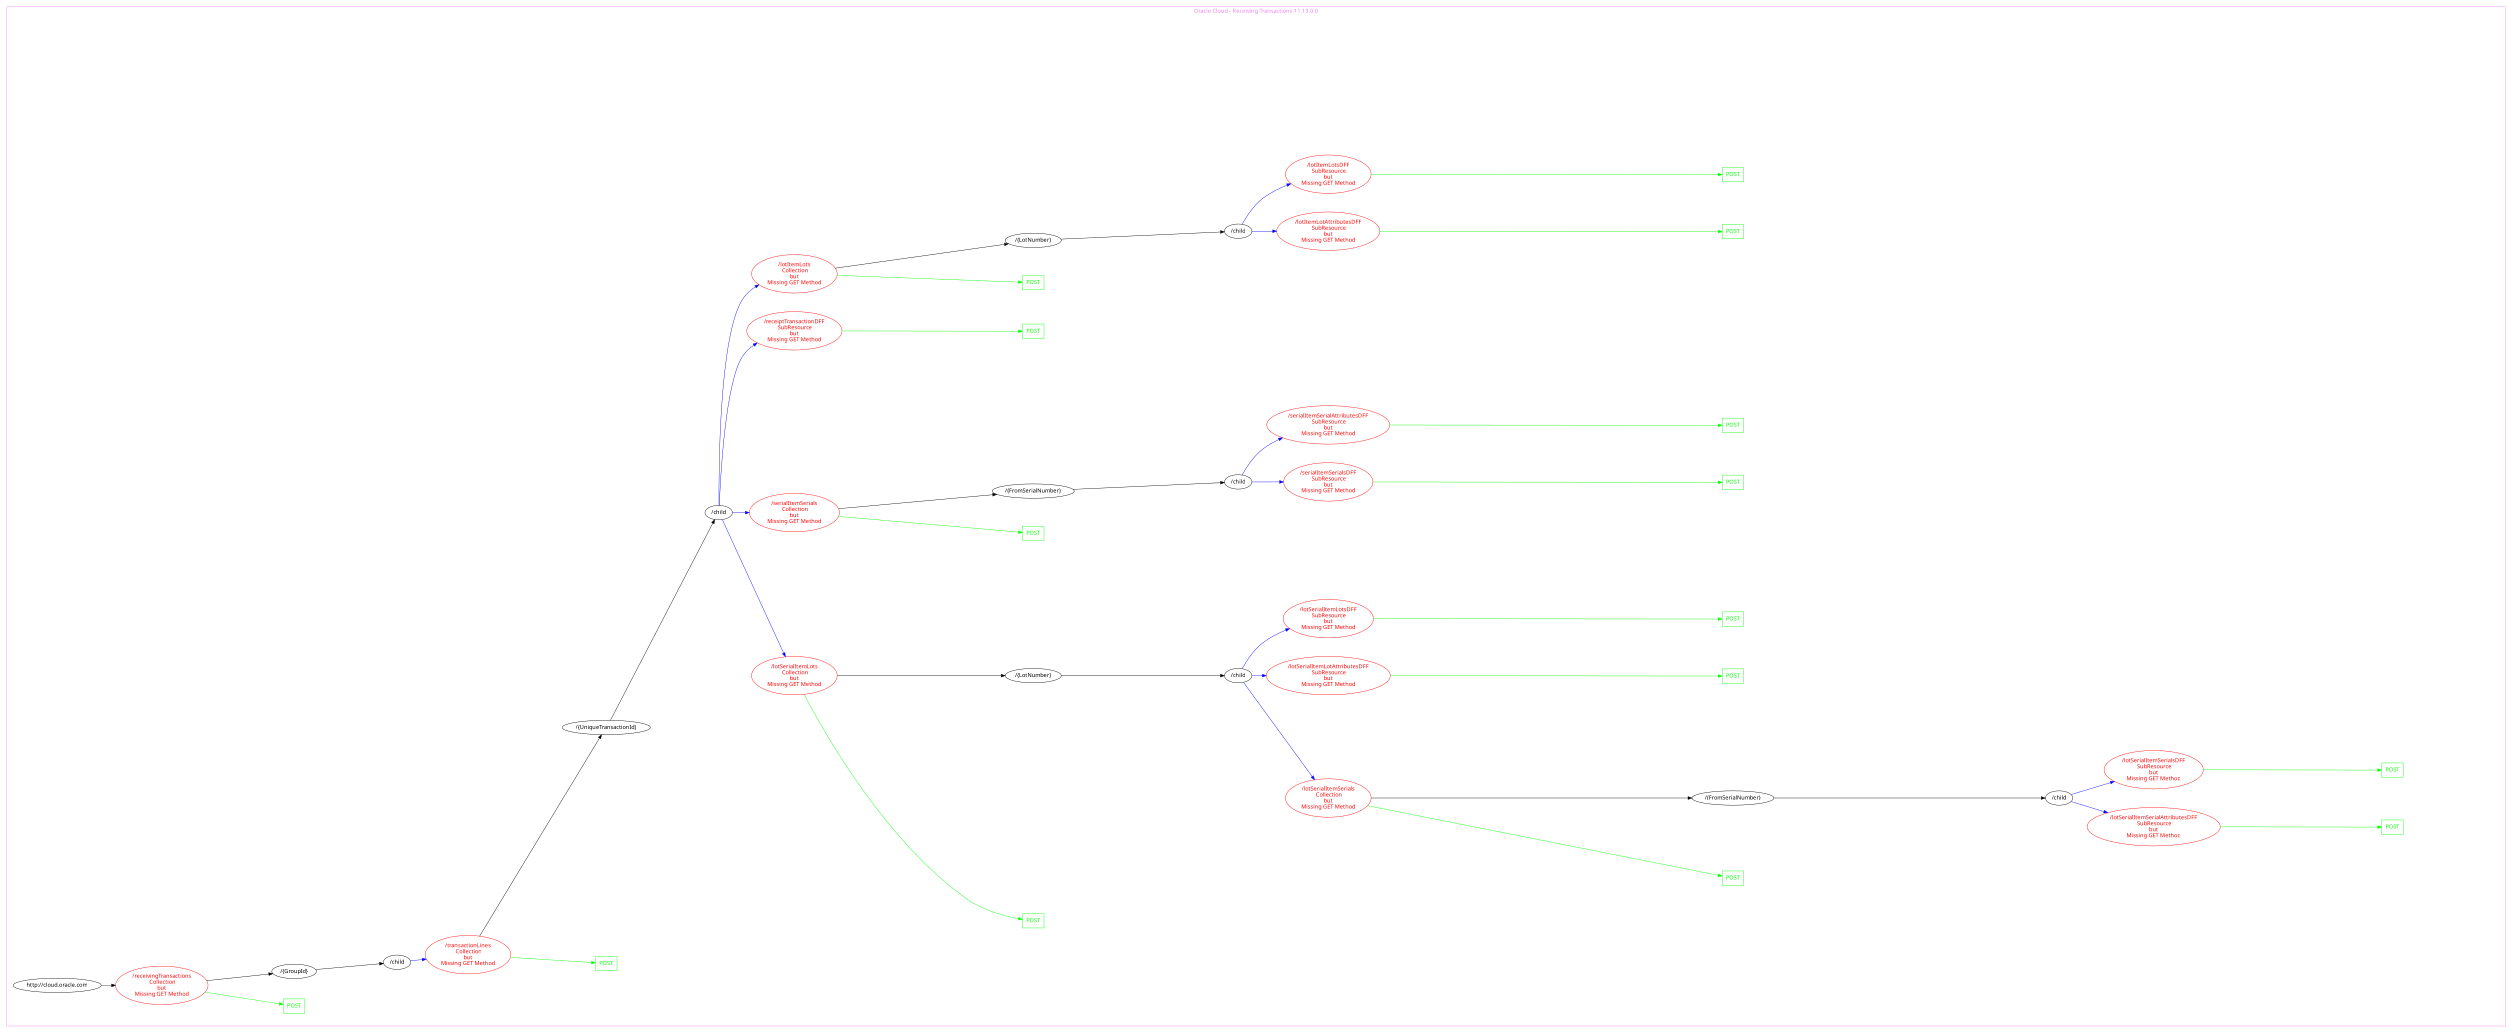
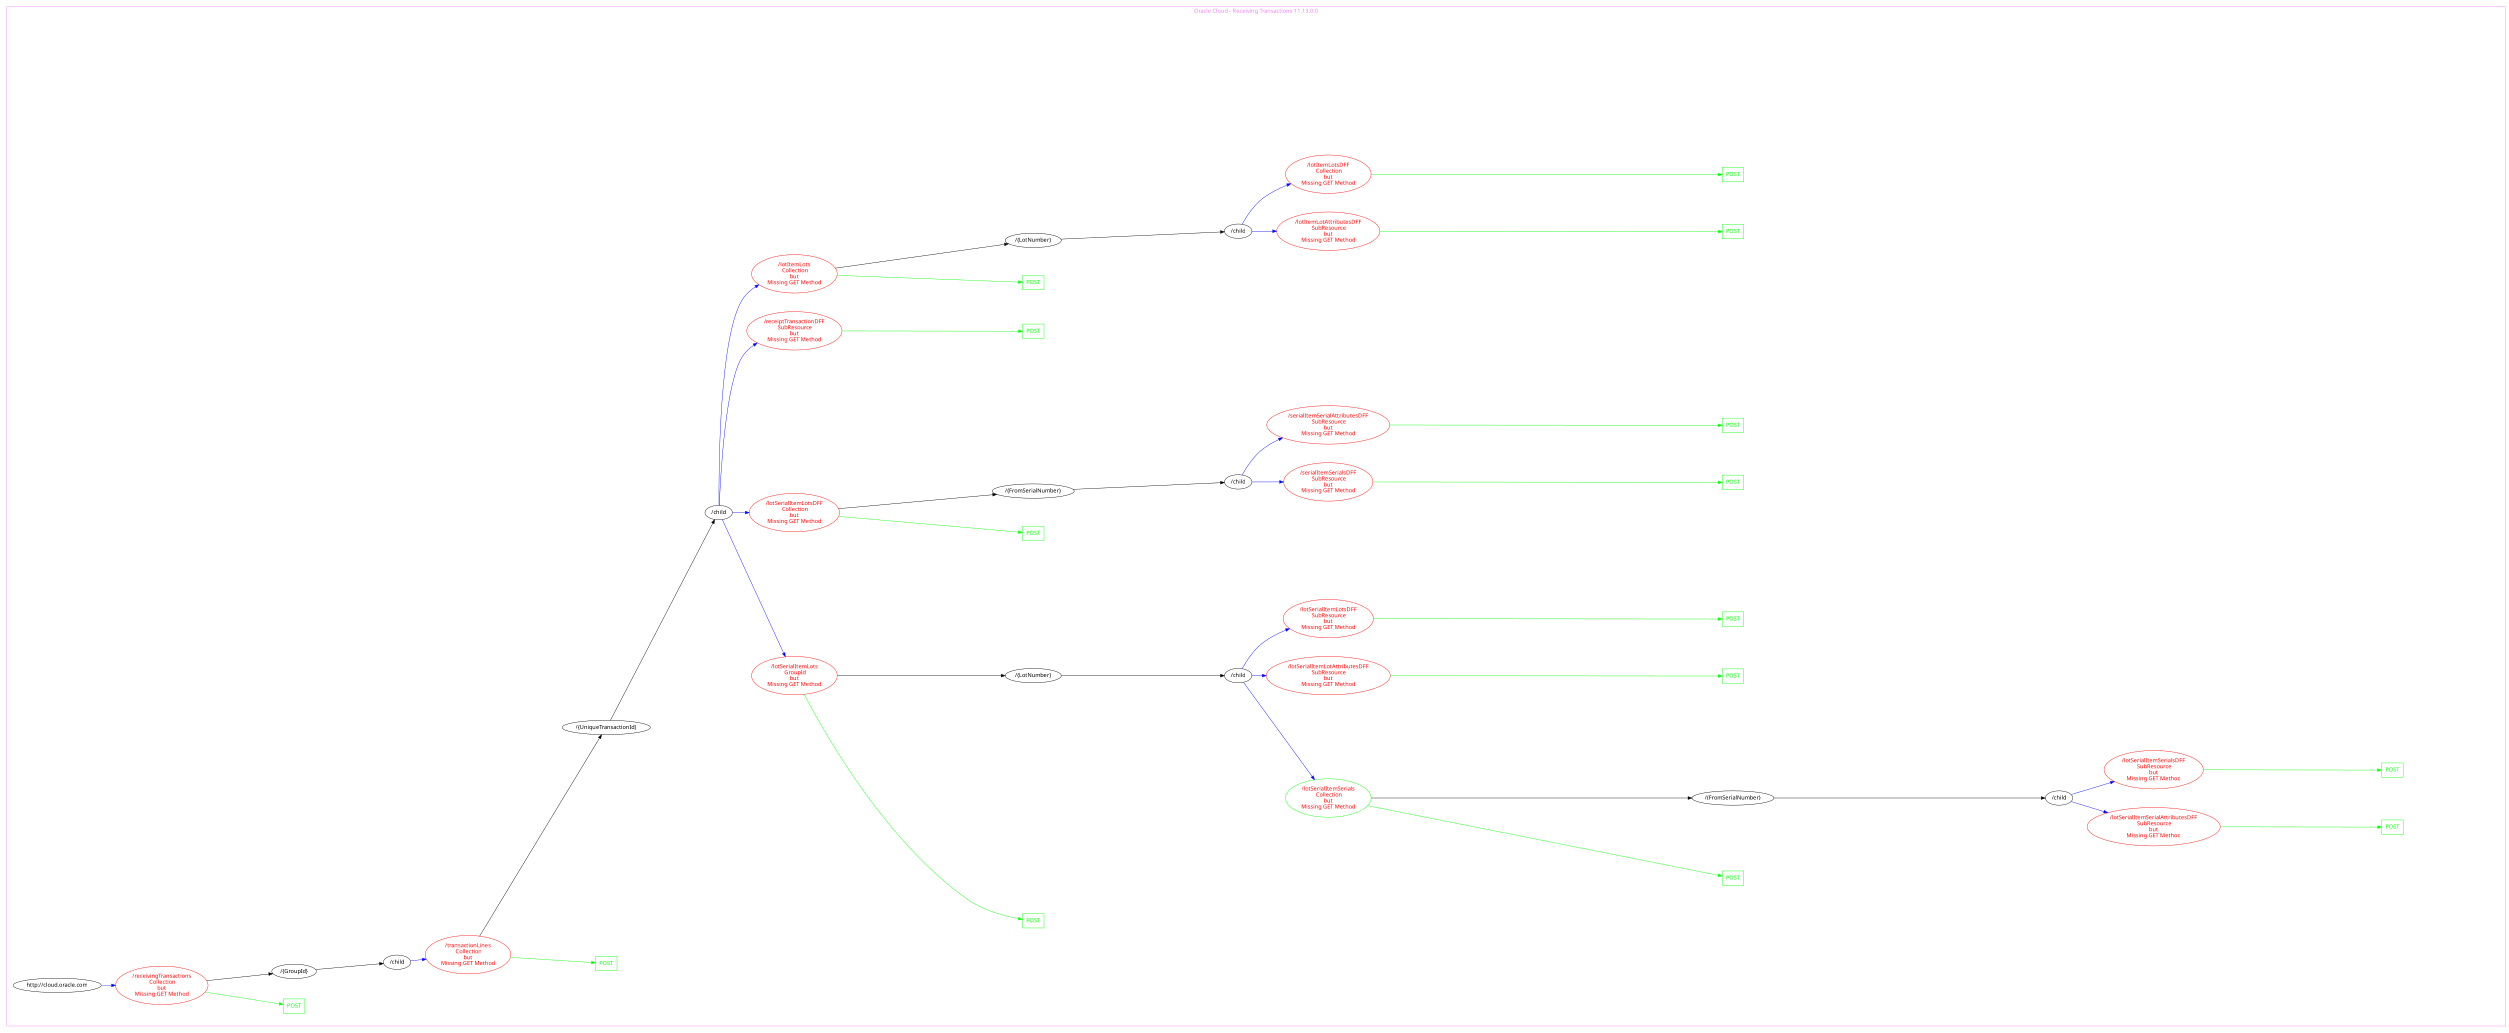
node "/lotItemLotsDFF SubResource but Missing GET Method": label "/lotItemLotsDFF SubResource but Missing GET Method" -> "/lotItemLotsDFF Collection but Missing GET Method"
node "/serialItemSerials Collection but Missing GET Method": label "/serialItemSerials Collection but Missing GET Method" -> "/lotSerialItemLotsDFF Collection but Missing GET Method"
node "/lotSerialItemLots Collection but Missing GET Method": label "/lotSerialItemLots Collection but Missing GET Method" -> "/lotSerialItemLots GroupId but Missing GET Method"
node "/lotSerialItemSerials Collection but Missing GET Method": color red -> green
edge "http://cloud.oracle.com" -> "/receivingTransactions Collection but Missing GET Method": color black -> blue
